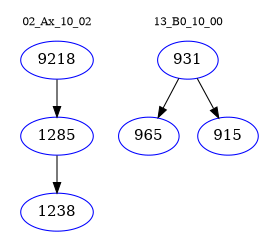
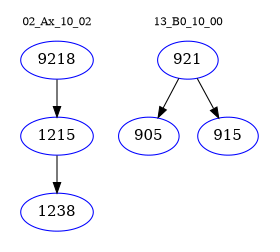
node "931": label "931" -> "921"
node "1285": label "1285" -> "1215"
node "965": label "965" -> "905"
